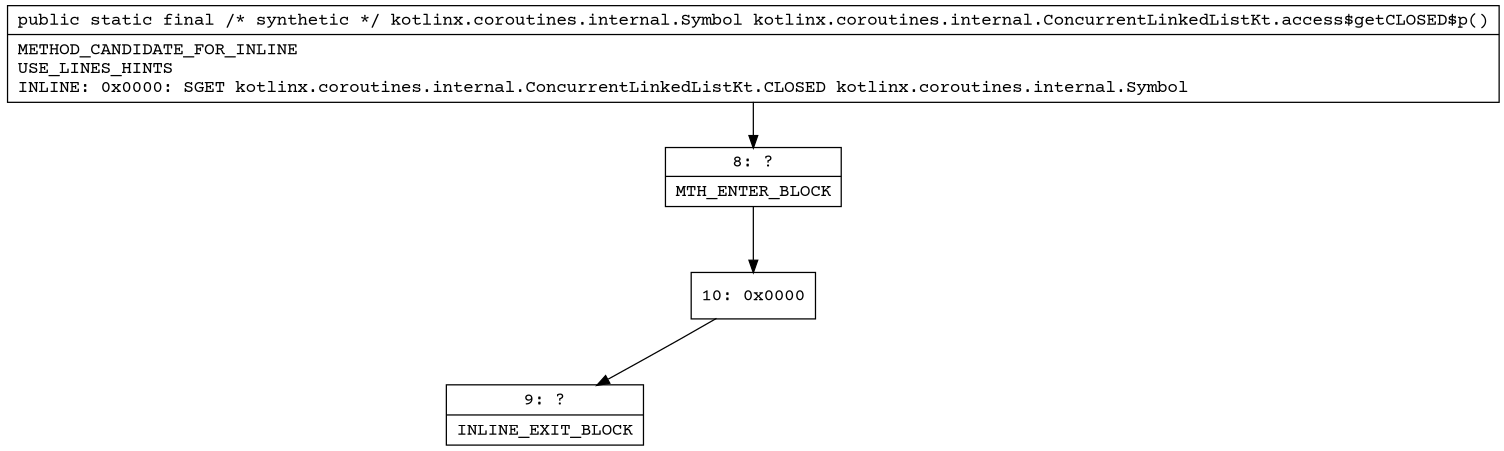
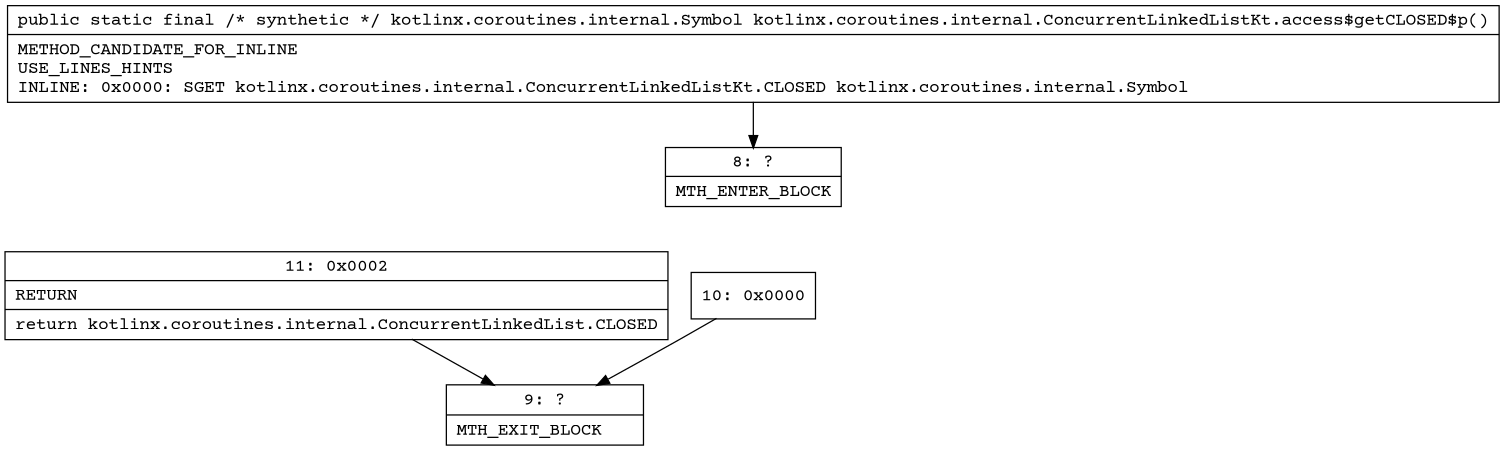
edge "8: ?" -> "10: 0x0000": removed
node "11: 0x0002": added
node "9: ?": text "INLINE_EXIT_BLOCK" -> "MTH_EXIT_BLOCK"
